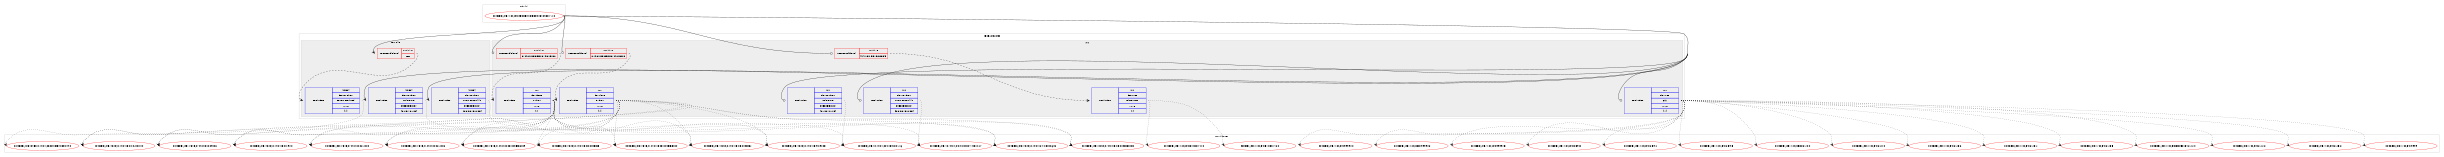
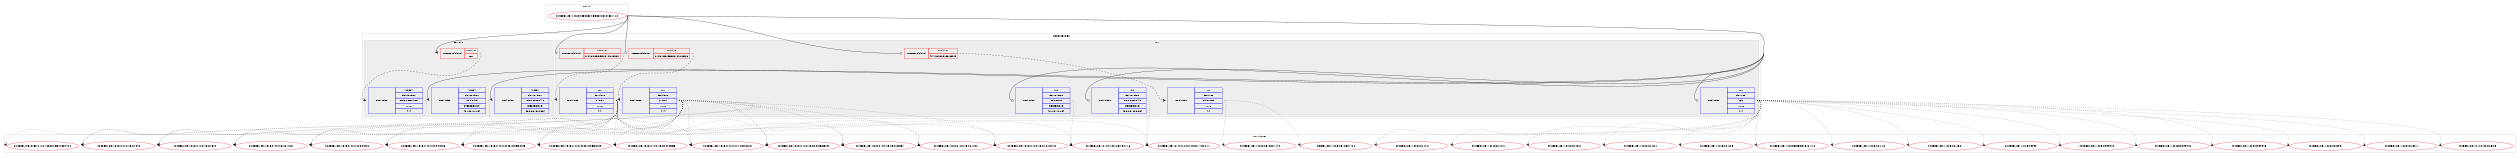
node "portage://dev-lang/python-3.12.3-r1": added
node "portage://dev-vcs/git-2.39.5": label "portage://dev-vcs/git-2.39.5" -> "portage://dev-python/git-2.39.5"
node "portage://dev-vcs/beta-2.41.0": label "portage://dev-vcs/beta-2.41.0" -> "portage://dev-vcs/git-2.41.0"
